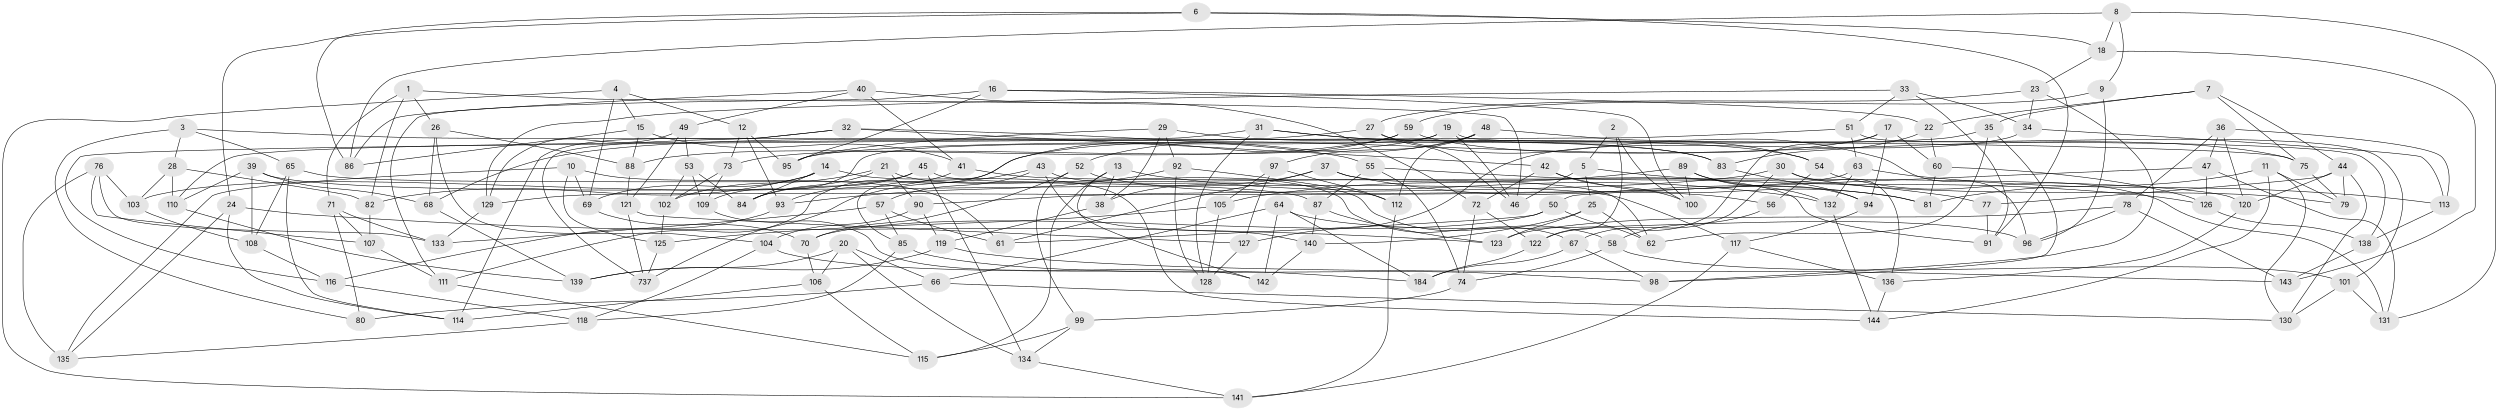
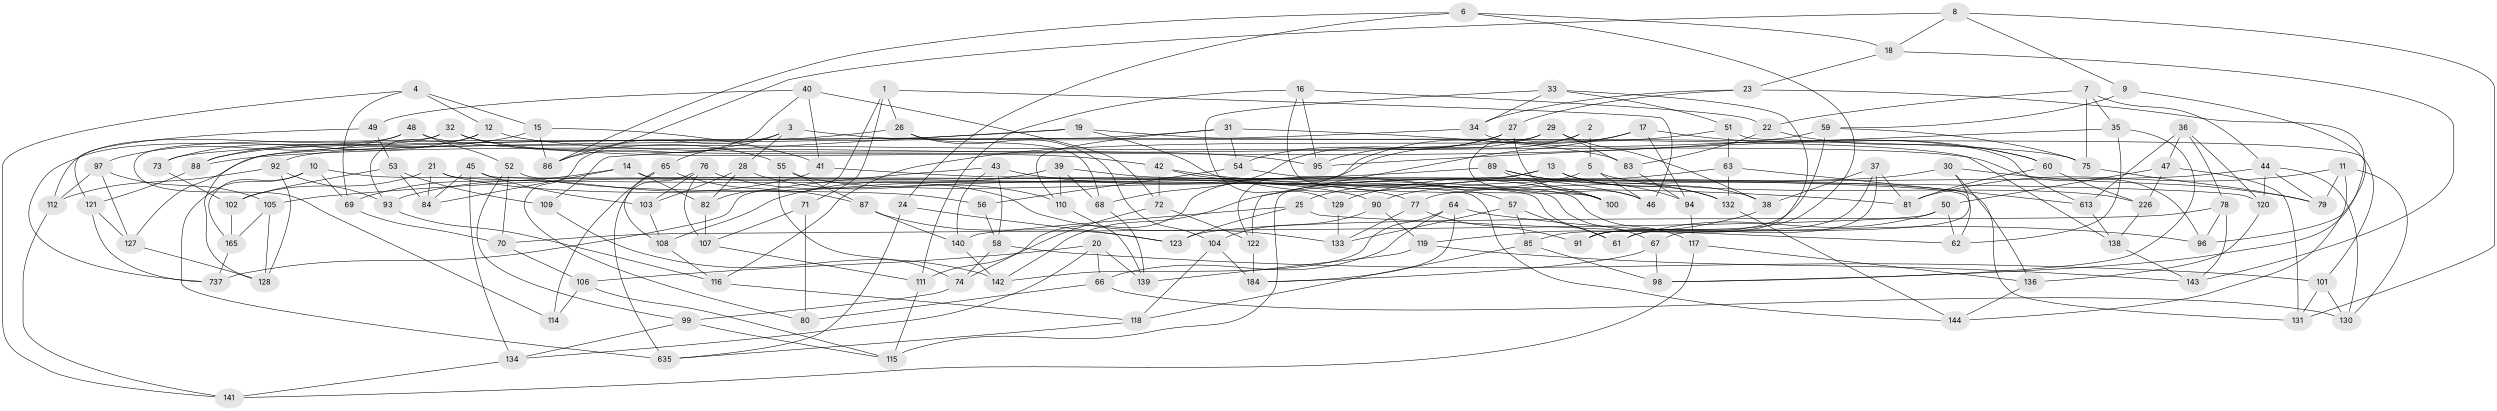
edge "49" -- "129": removed
edge "73" -- "109": removed
node "126": label "126" -> "226"
node "113": label "113" -> "613"
edge "71" -- "133": now "77" -- "133"
node "125": label "125" -> "165"
edge "24" -- "114": removed
node "135": label "135" -> "635"
